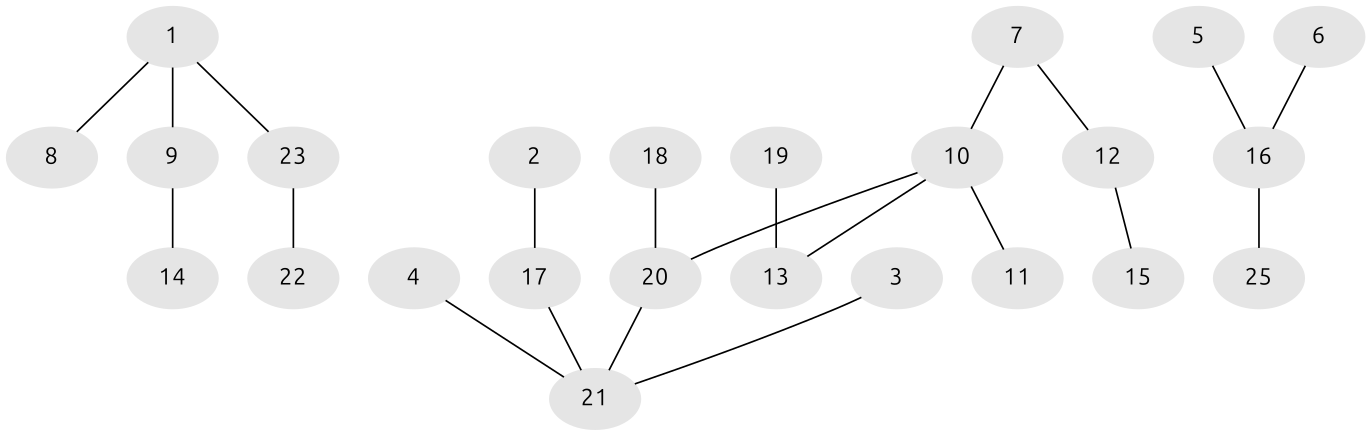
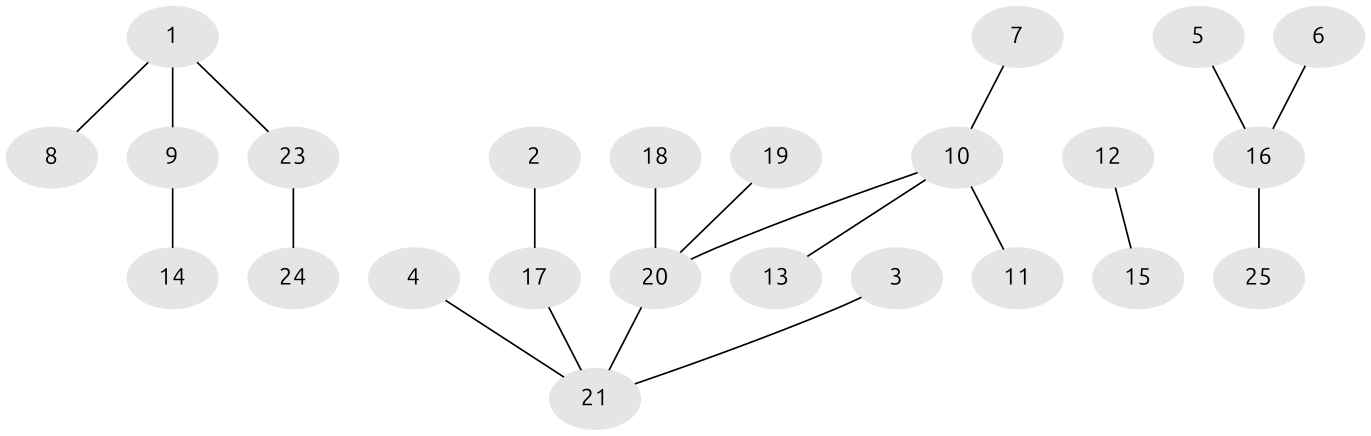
edge "7" -- "12": removed
edge "19" -- "13": now "19" -- "20"
node "22": label "22" -> "24"
